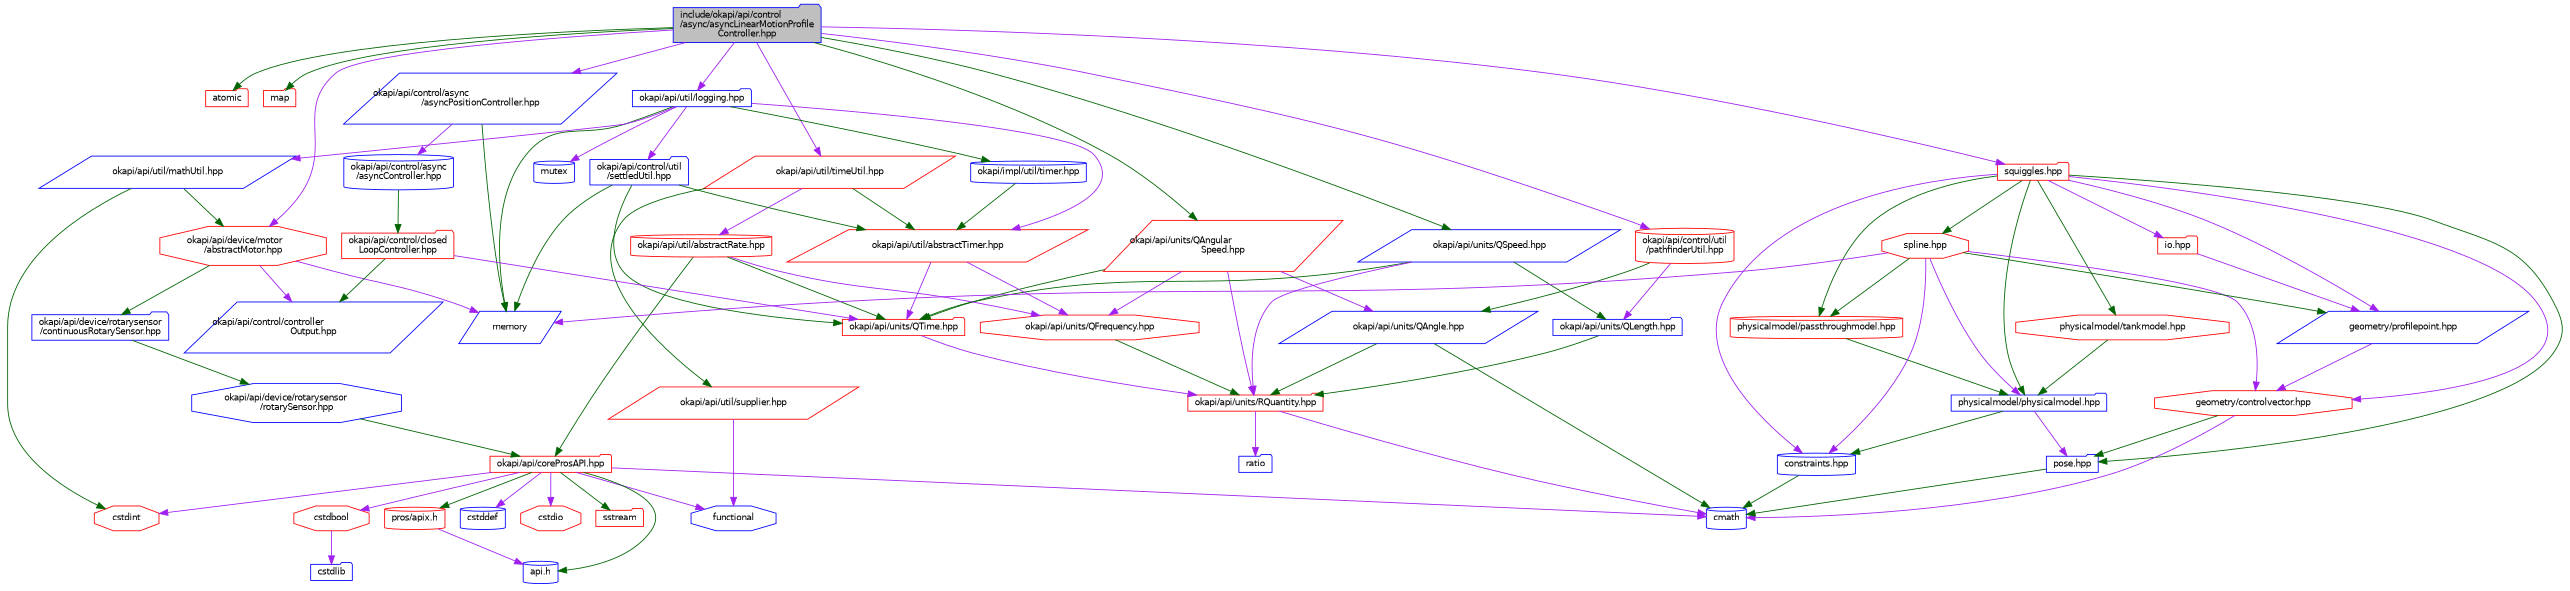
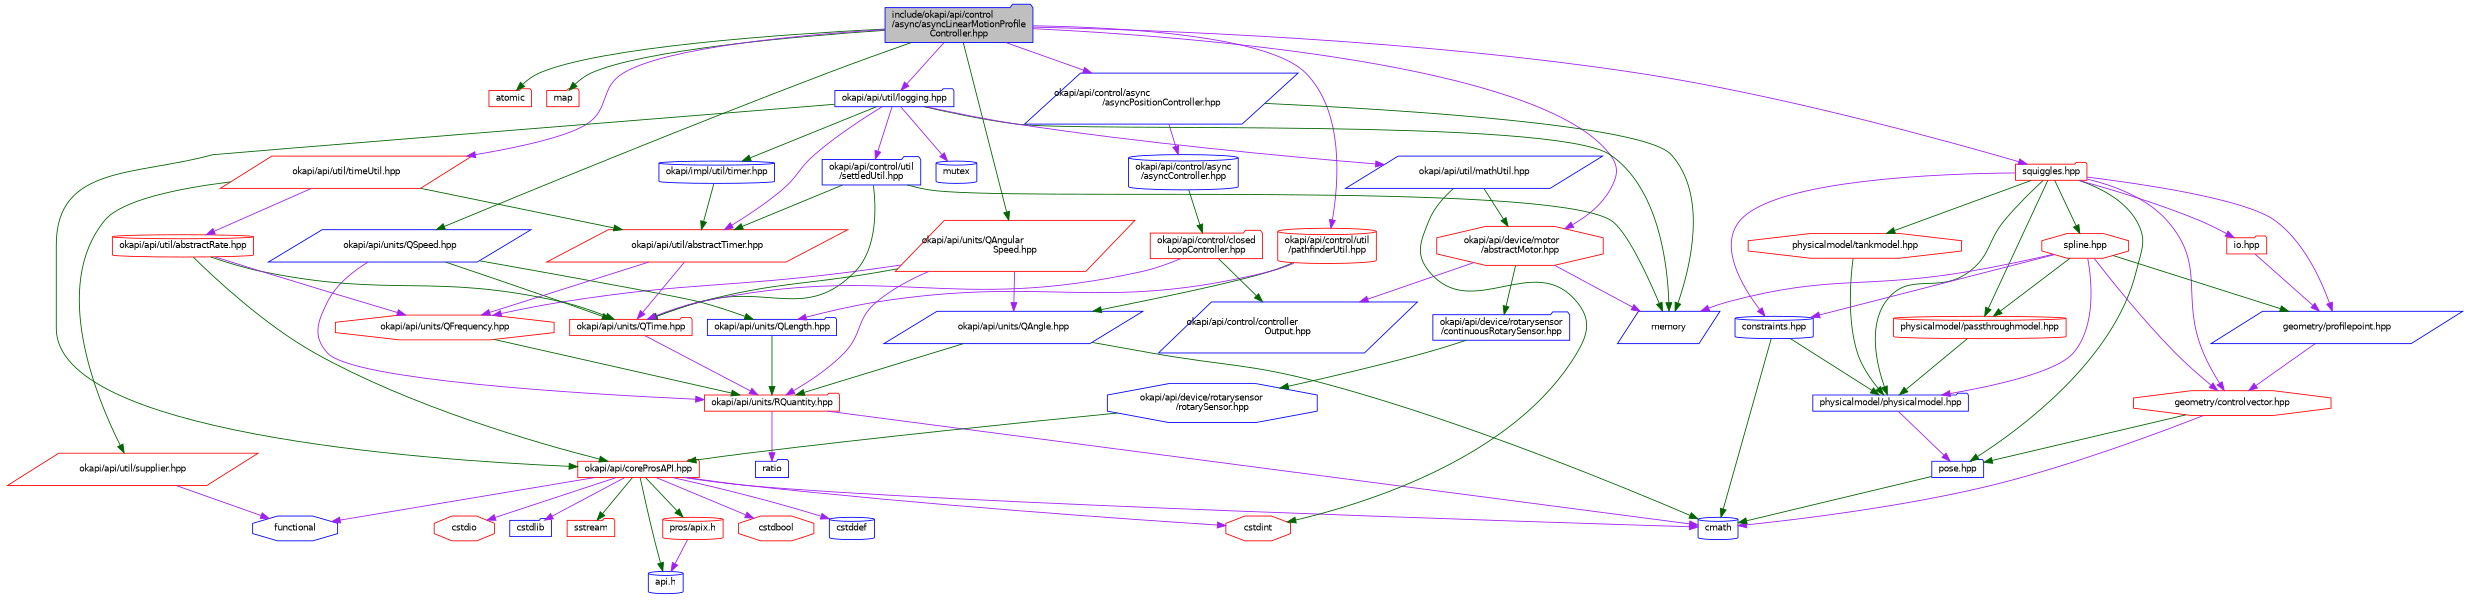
edge "okapi/api/util/logging.hpp" -> "okapi/api/coreProsAPI.hpp": added
edge "physicalmodel/physicalmodel.hpp" -> "constraints.hpp": reversed
edge "cstdbool" -> "cstdlib": now "okapi/api/coreProsAPI.hpp" -> "cstdlib"
